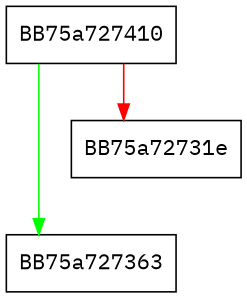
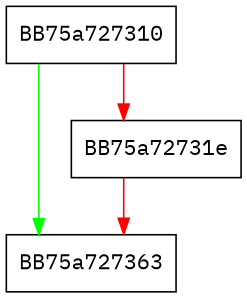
node "BB75a727410": label "BB75a727410" -> "BB75a727310"
edge "BB75a72731e" -> "BB75a727363": added
